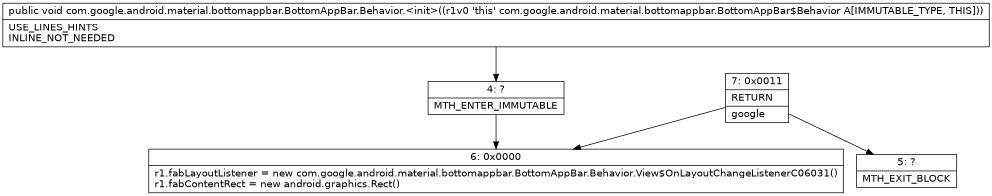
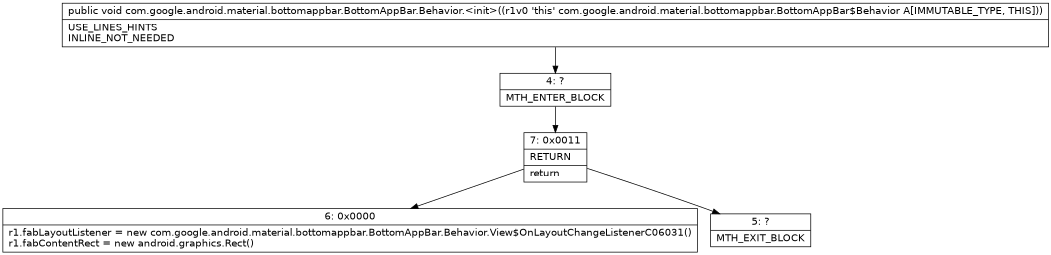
node "4: ?": text "MTH_ENTER_IMMUTABLE" -> "MTH_ENTER_BLOCK"
node "7: 0x0011": text "google" -> "return"
edge "4: ?" -> "6: 0x0000": now "4: ?" -> "7: 0x0011"
